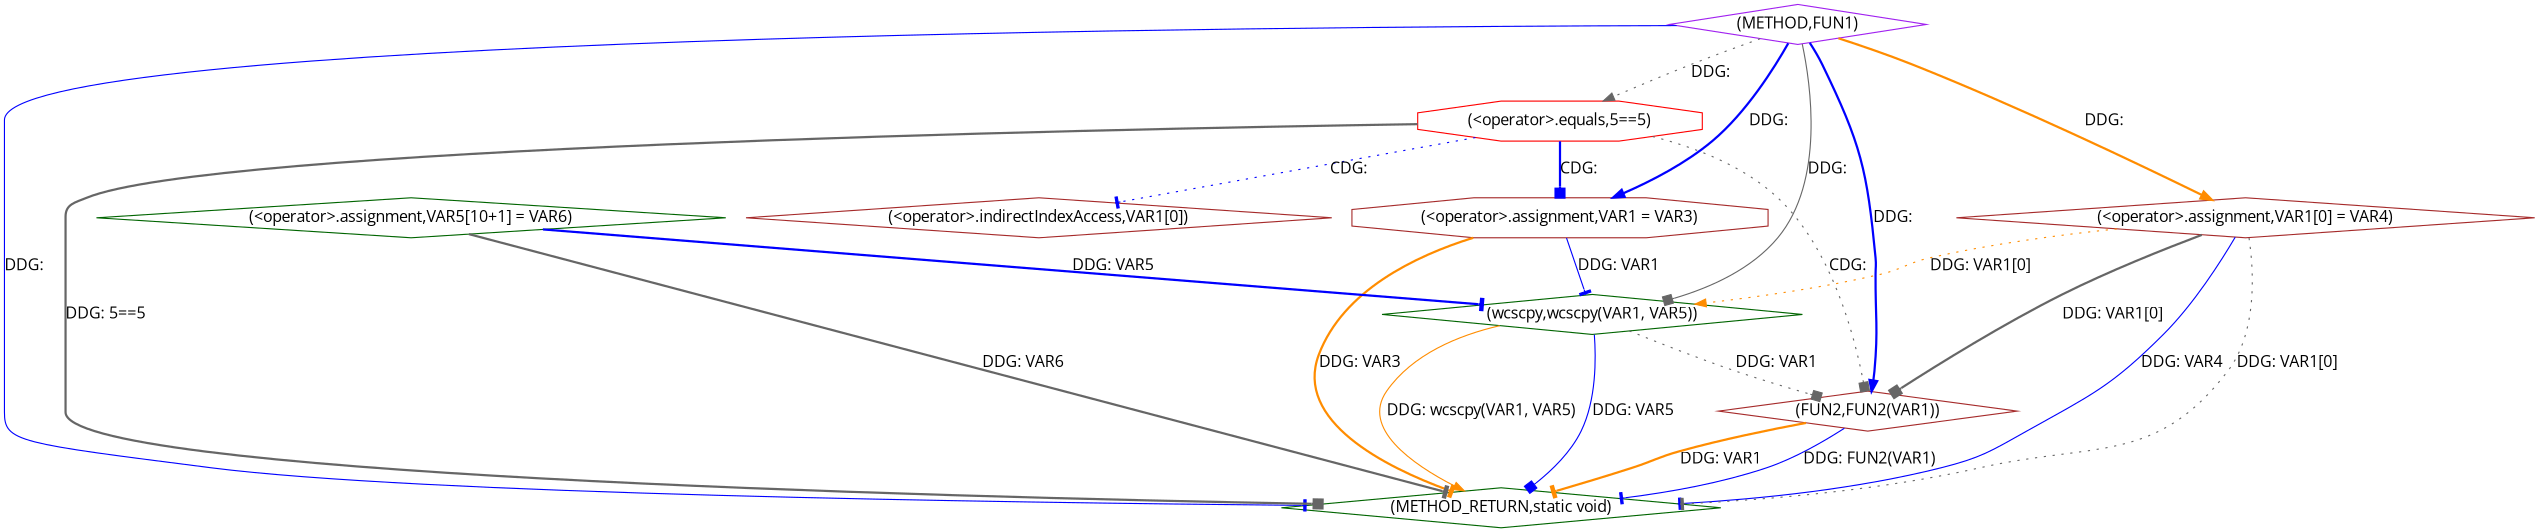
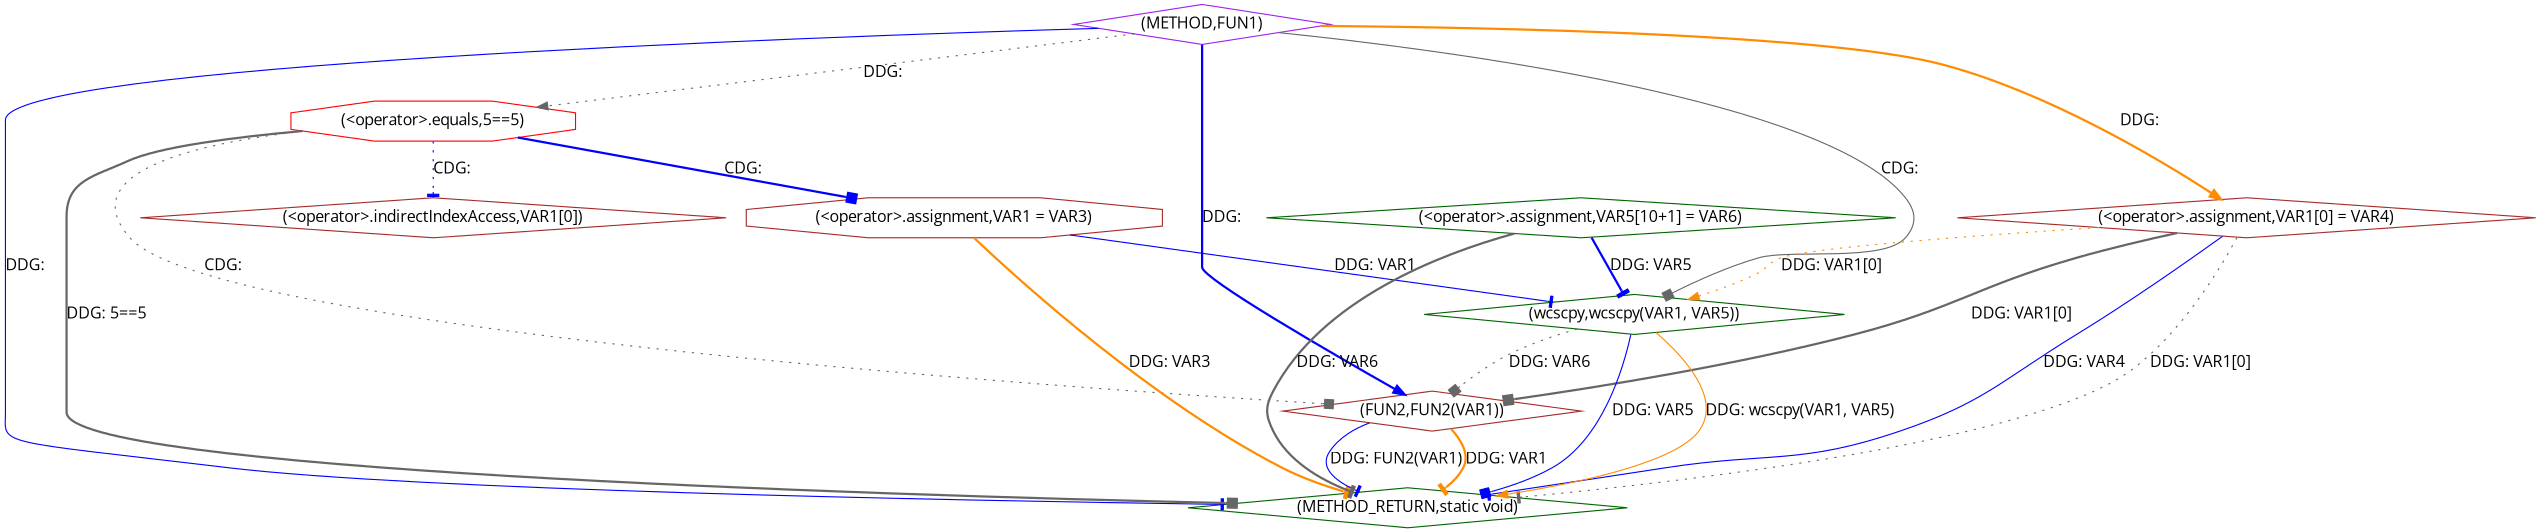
edge "(METHOD,FUN1)" -> "(<operator>.assignment,VAR1 = VAR3)": removed, label "DDG:"
edge "(METHOD,FUN1)" -> "(wcscpy,wcscpy(VAR1, VAR5))": label "DDG: " -> "CDG: "
edge "(wcscpy,wcscpy(VAR1, VAR5))" -> "(FUN2,FUN2(VAR1))": label "DDG: VAR1" -> "DDG: VAR6"
